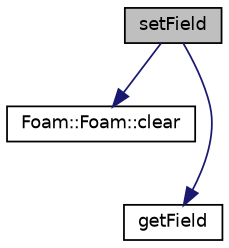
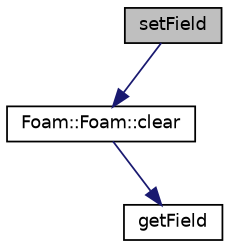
edge "setField" -> "getField": now "Foam::Foam::clear" -> "getField"
